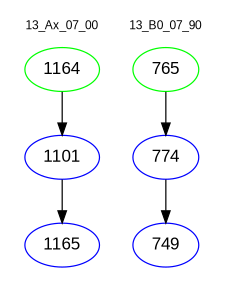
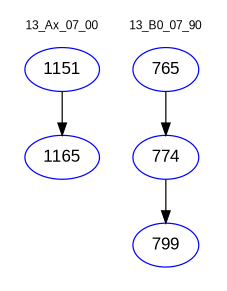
node "1164": removed
node "765": color green -> blue
node "1101": label "1101" -> "1151"
node "749": label "749" -> "799"
